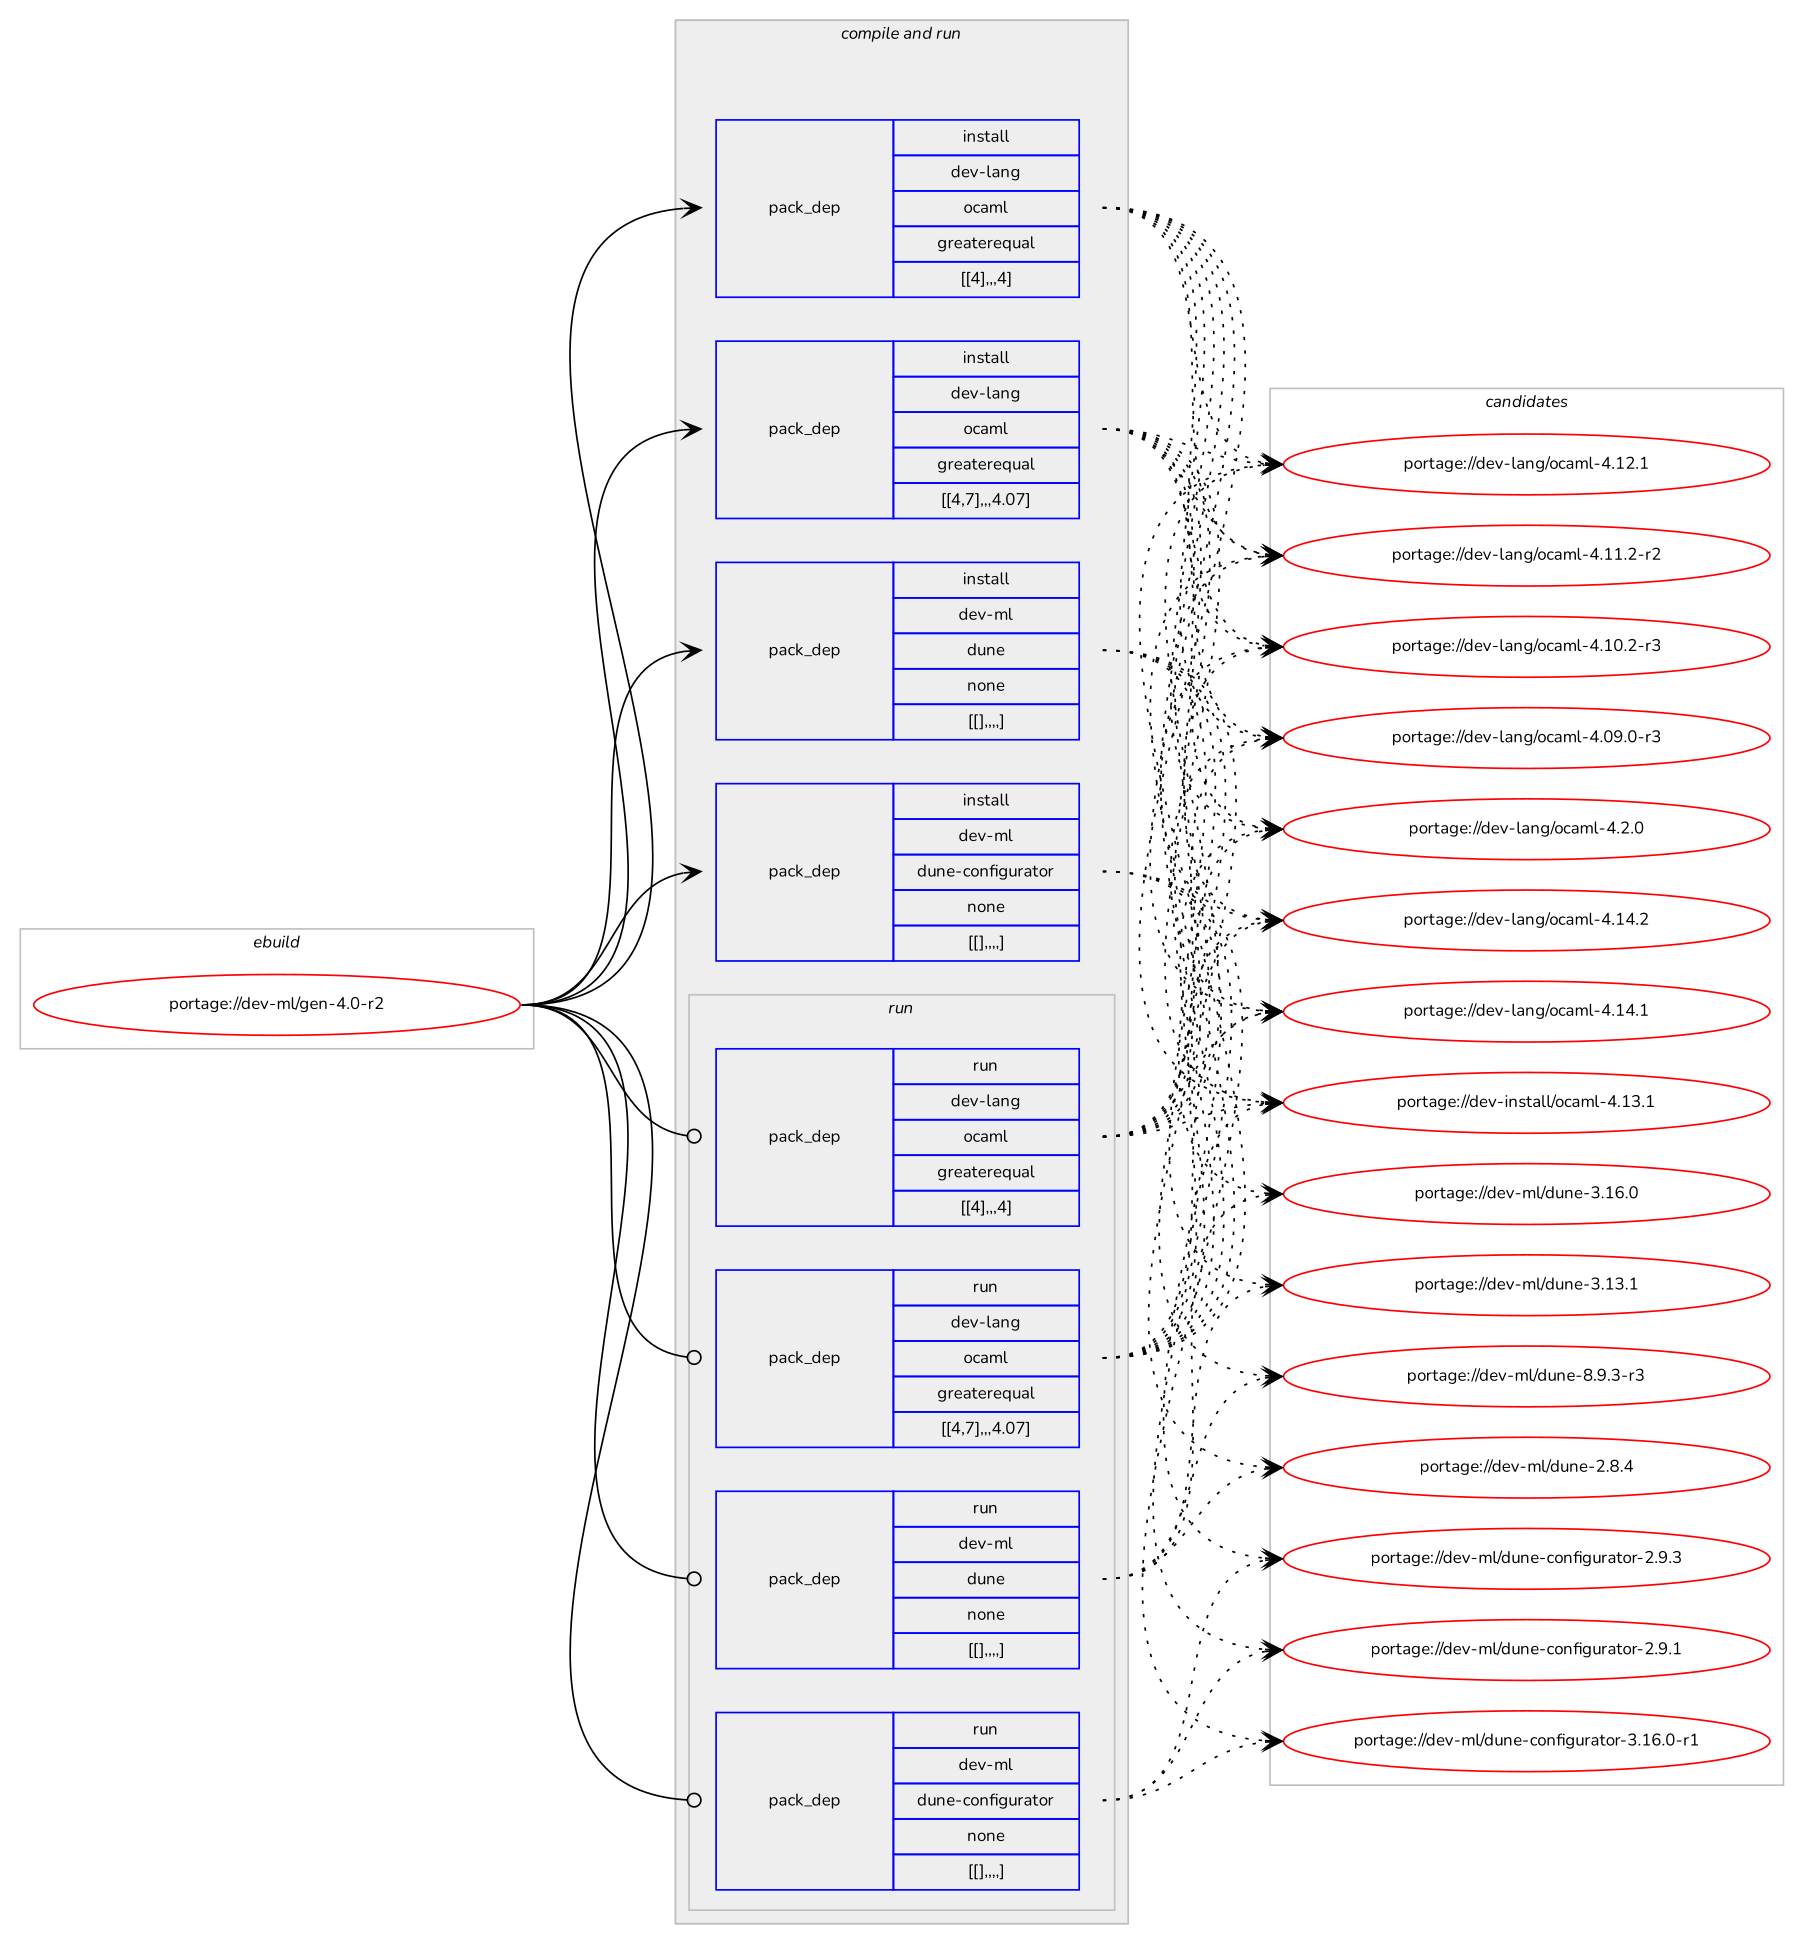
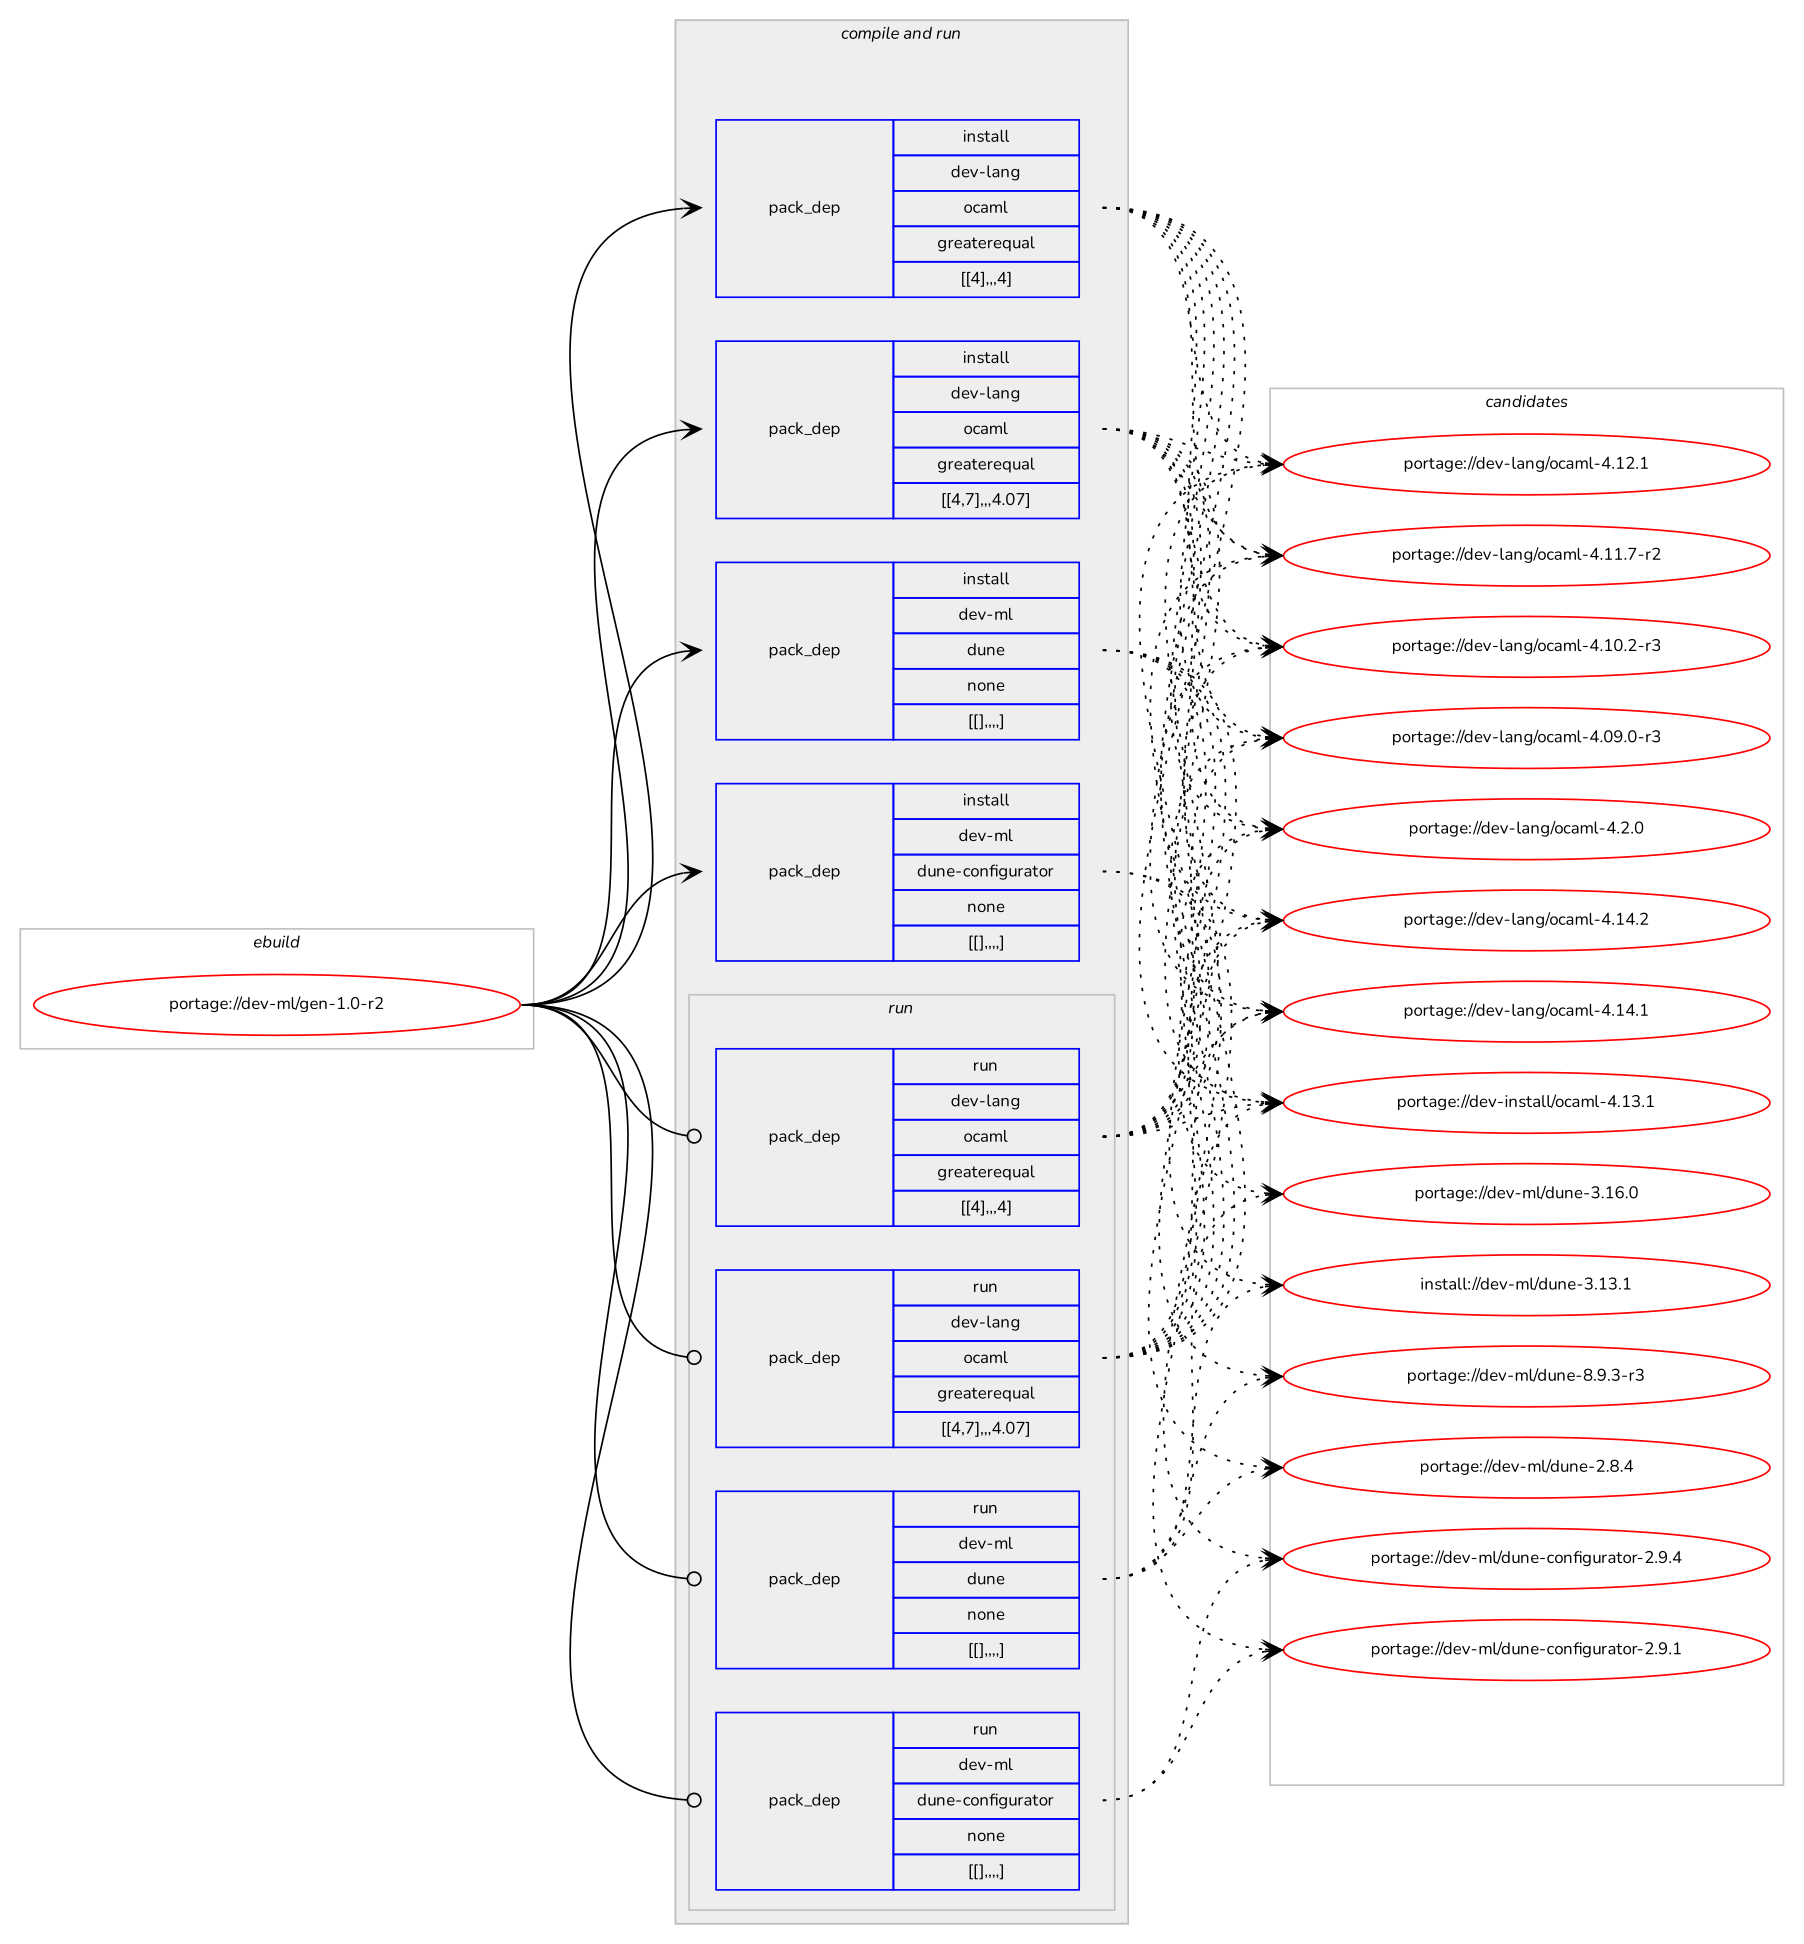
node "portage://dev-lang/ocaml-4.11.2-r2": label "portage://dev-lang/ocaml-4.11.2-r2" -> "portage://dev-lang/ocaml-4.11.7-r2"
node "portage://dev-ml/gen-4.0-r2": label "portage://dev-ml/gen-4.0-r2" -> "portage://dev-ml/gen-1.0-r2"
node "portage://dev-ml/dune-3.13.1": label "portage://dev-ml/dune-3.13.1" -> "install://dev-ml/dune-3.13.1"
node "portage://dev-ml/dune-configurator-2.9.3": label "portage://dev-ml/dune-configurator-2.9.3" -> "portage://dev-ml/dune-configurator-2.9.4"
node "portage://dev-ml/dune-configurator-3.16.0-r1": removed
